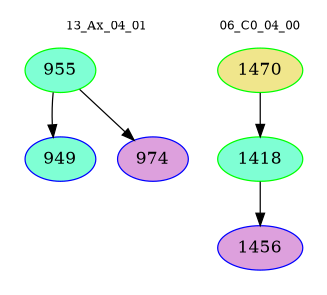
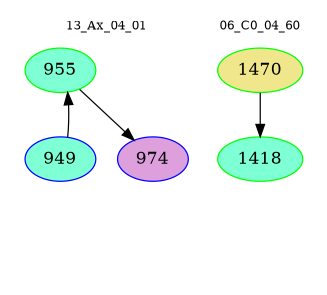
cluster "06_C0_04_00": label "06_C0_04_00" -> "06_C0_04_60"
edge "955" -> "949": reversed
node "1456": removed
